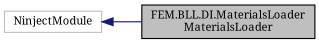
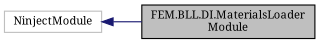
node "FEM.BLL.DI.MaterialsLoader MaterialsLoader": label "FEM.BLL.DI.MaterialsLoader MaterialsLoader" -> "FEM.BLL.DI.MaterialsLoader Module"
